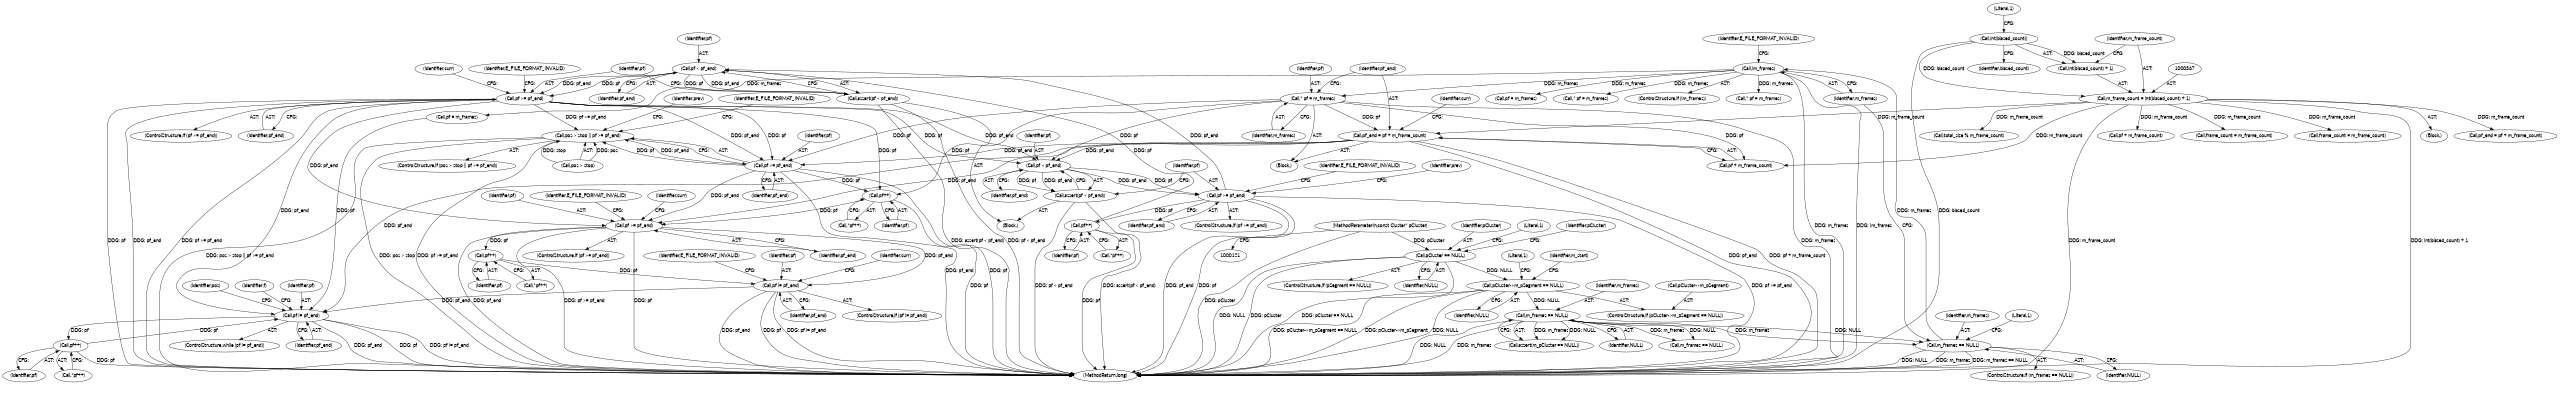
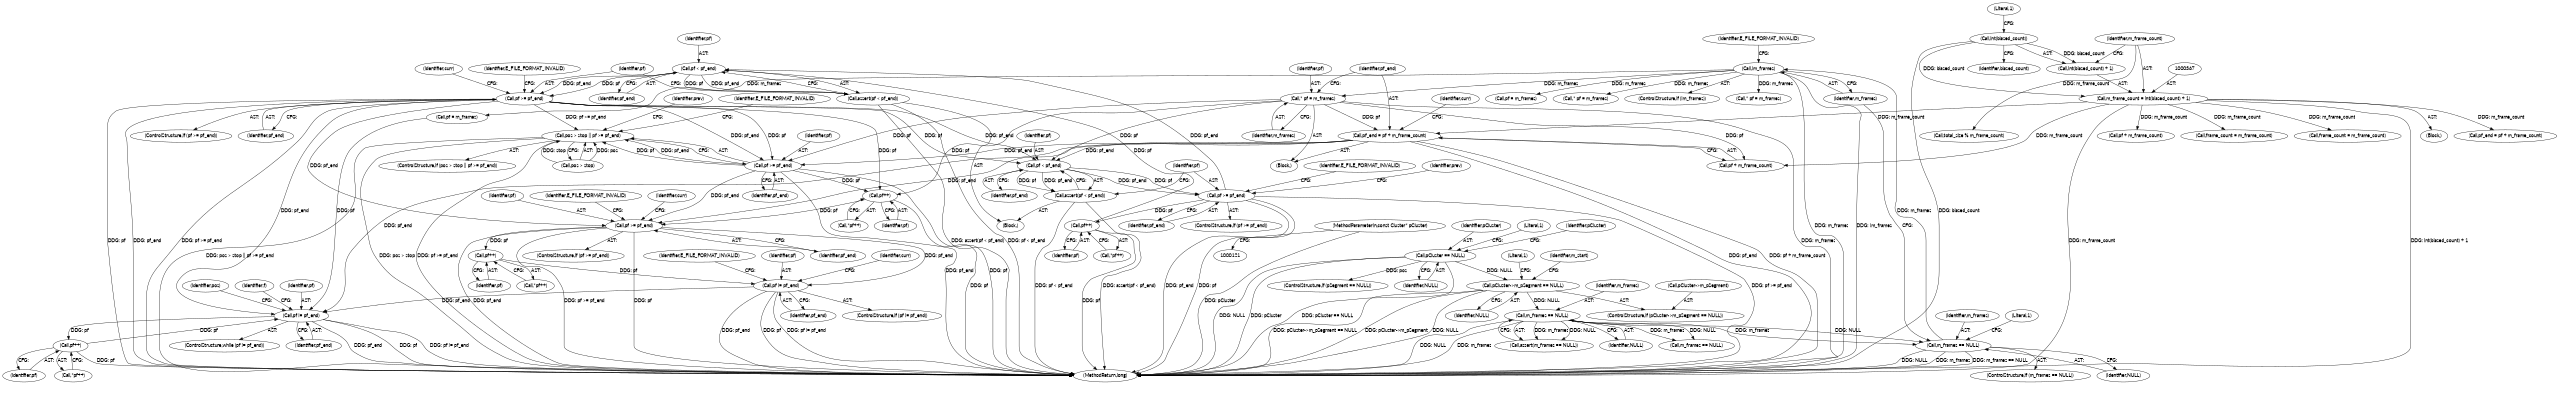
edge "(Call,m_frame_count = int(biased_count) + 1)" -> "(Call,total_size % m_frame_count)": now "(Identifier,m_frame_count)" -> "(Call,total_size % m_frame_count)"
edge "(Call,pos > stop || pf >= pf_end)" -> "(Call,pos > stop)": added, label "CFG:"
edge "(MethodParameterIn,const Cluster* pCluster)" -> "(Call,pCluster == NULL)": removed, label "DDG: pCluster"
edge "(Call,pCluster == NULL)" -> "(ControlStructure,if (pSegment == NULL))": label "AST: " -> "DDG: pos"
node "(Call,assert(m_pCluster == NULL))": label "(Call,assert(m_pCluster == NULL))" -> "(Call,assert(m_frames == NULL))"
